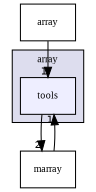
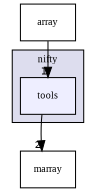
cluster "array": label "array" -> "nifty"
edge "marray" -> "tools": removed
